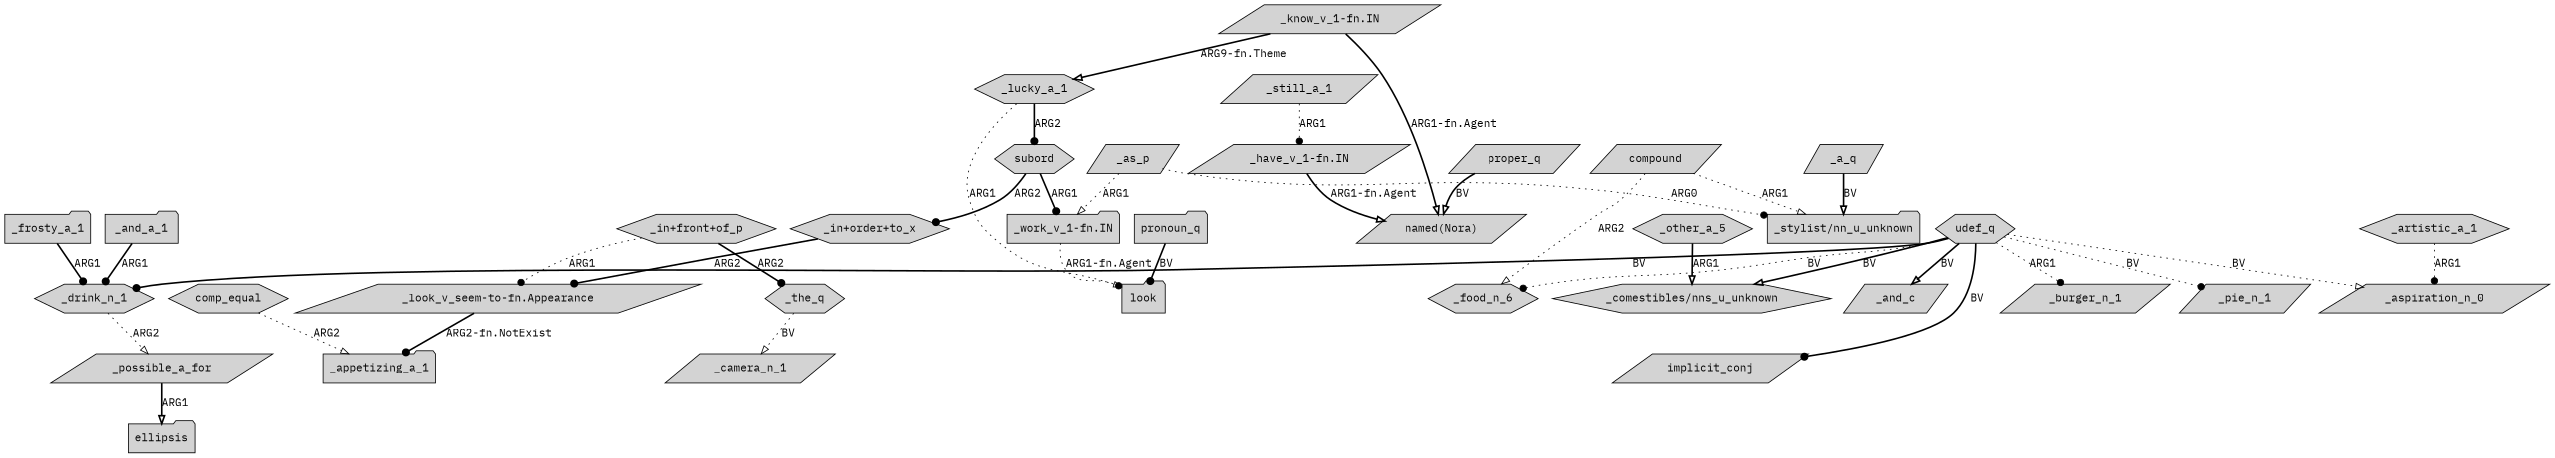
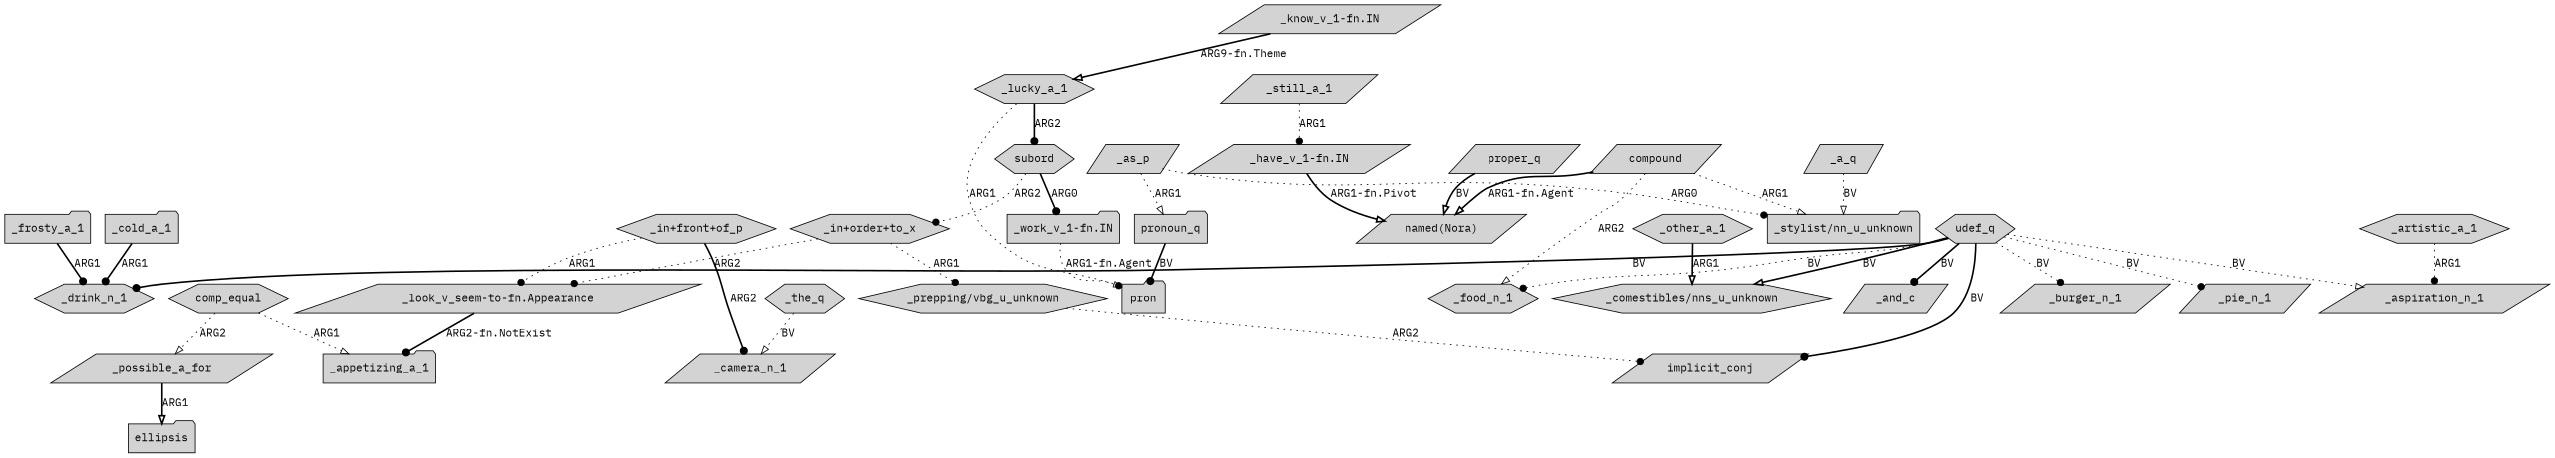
edge "_know_v_1-fn.IN" -> "named(Nora)": now "compound" -> "named(Nora)"
edge "_a_q" -> "_stylist/nn_u_unknown": style bold -> dotted
edge "_as_p" -> "_work_v_1-fn.IN": now "_as_p" -> "pronoun_q"
edge "subord" -> "_work_v_1-fn.IN": label "ARG1" -> "ARG0"
edge "_have_v_1-fn.IN" -> "named(Nora)": label "ARG1-fn.Agent" -> "ARG1-fn.Pivot"
edge "subord" -> "_in+order+to_x": style bold -> dotted
node "_and_a_1": label "_and_a_1" -> "_cold_a_1"
node "_other_a_5": label "_other_a_5" -> "_other_a_1"
edge "_in+order+to_x" -> "_look_v_seem-to-fn.Appearance": style bold -> dotted
edge "_in+front+of_p" -> "_the_q": now "_in+front+of_p" -> "_camera_n_1"
edge "udef_q" -> "_and_c": arrowhead onormal -> dot
edge "udef_q" -> "_burger_n_1": label "ARG1" -> "BV"
node "_prepping/vbg_u_unknown": added
node "look": label "look" -> "pron"
node "_food_n_6": label "_food_n_6" -> "_food_n_1"
node "_aspiration_n_0": label "_aspiration_n_0" -> "_aspiration_n_1"
edge "_drink_n_1" -> "_possible_a_for": now "comp_equal" -> "_possible_a_for"
edge "comp_equal" -> "_appetizing_a_1": label "ARG2" -> "ARG1"
